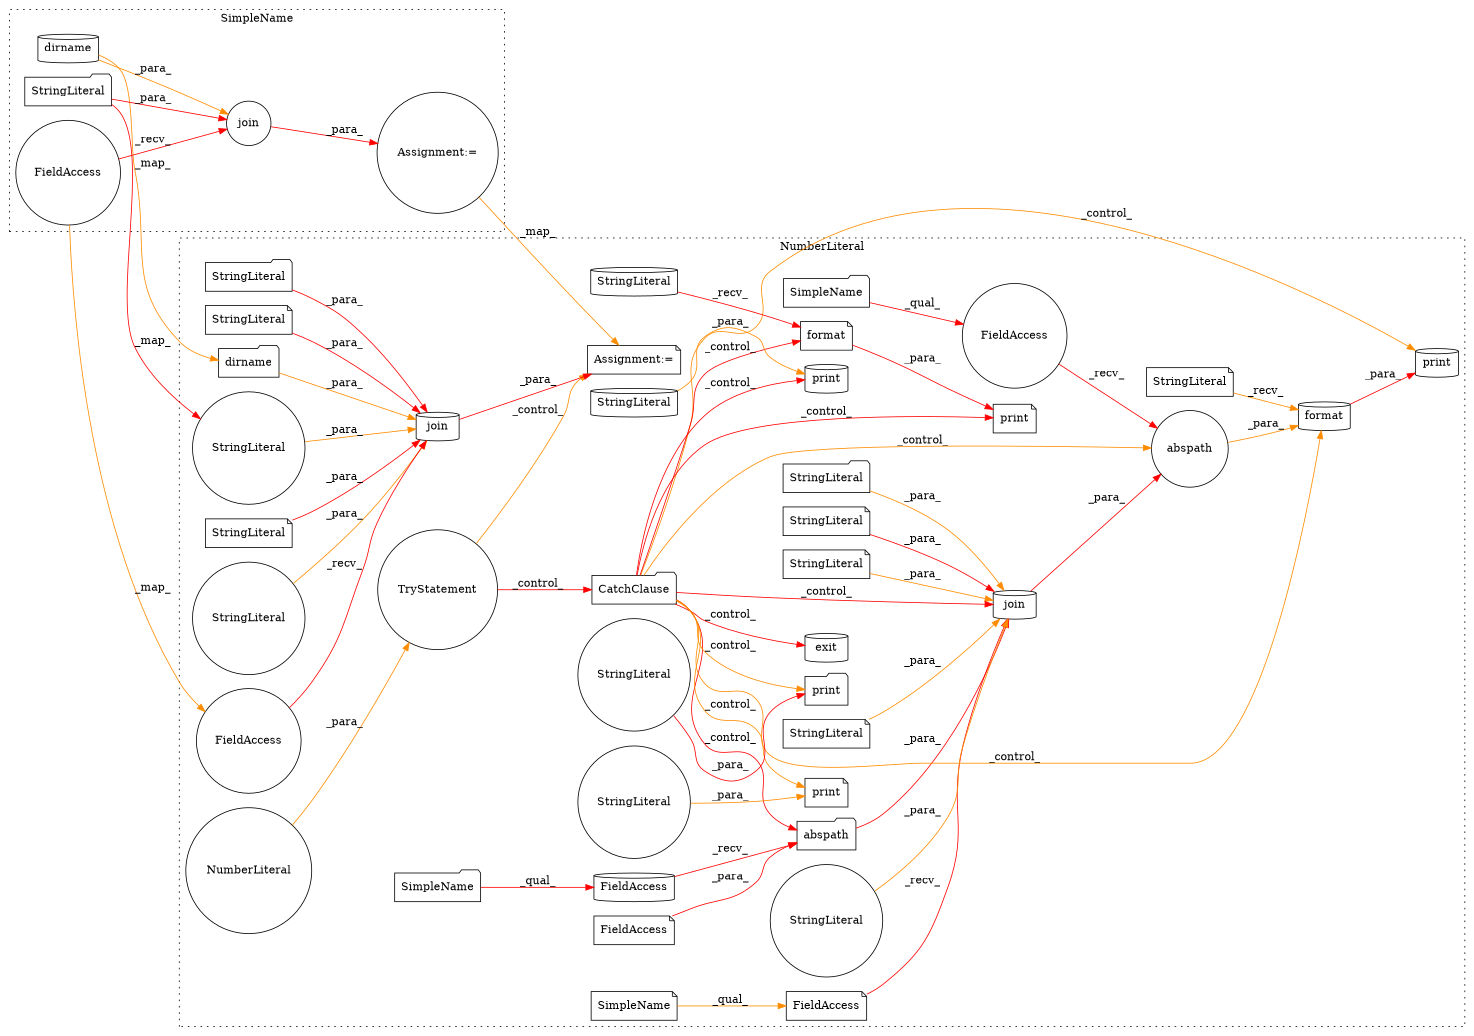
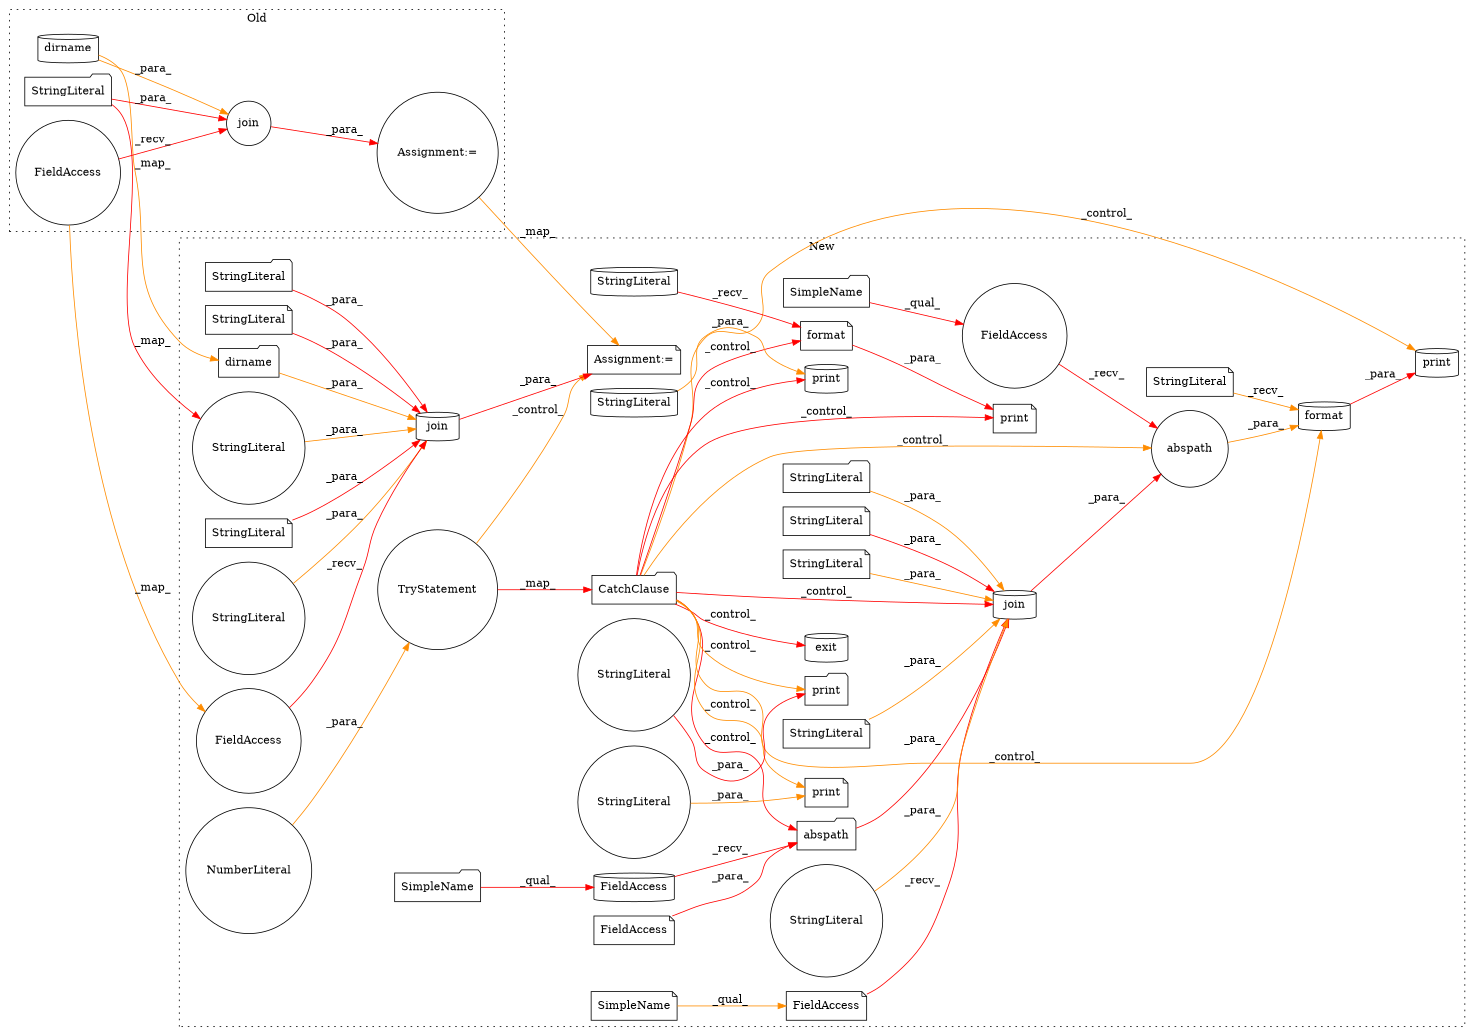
cluster "SimpleName": label "SimpleName" -> "Old"
cluster "NumberLiteral": label "NumberLiteral" -> "New"
edge "TryStatement" -> "CatchClause": label "_control_" -> "_map_"
